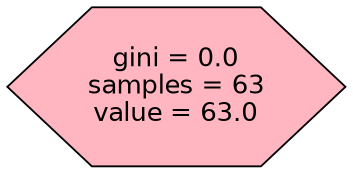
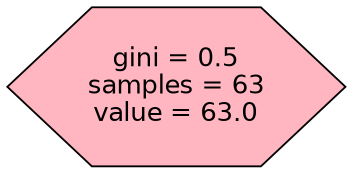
node "gini = 0.0 samples = 63 value = 63.0": label "gini = 0.0 samples = 63 value = 63.0" -> "gini = 0.5 samples = 63 value = 63.0"
